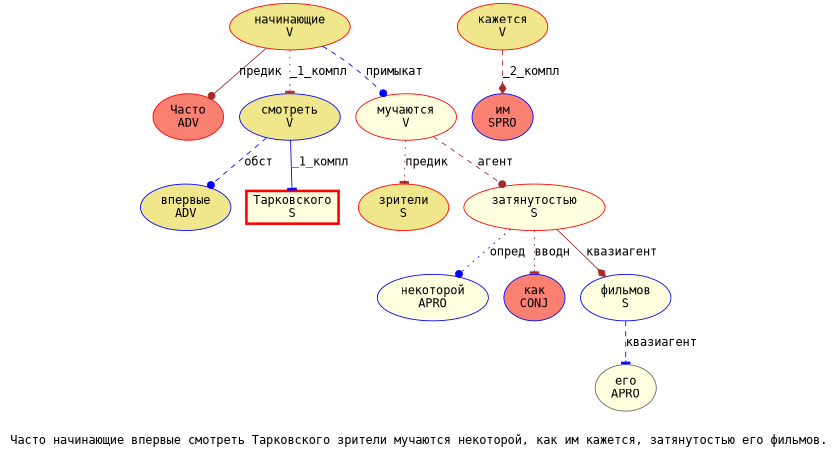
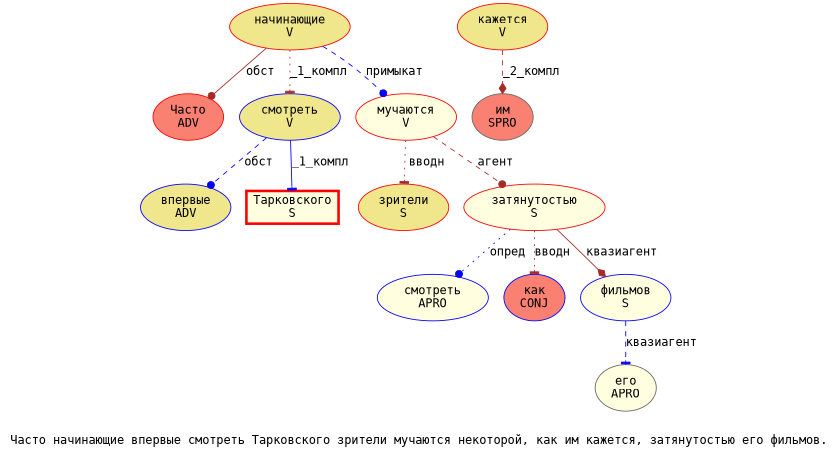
edge "начинающие V" -> "Часто ADV": label "предик" -> "обст"
node "им SPRO": color blue -> gray40
edge "мучаются V" -> "зрители S": label "предик" -> "вводн"
node "некоторой APRO": label "некоторой APRO" -> "смотреть APRO"
